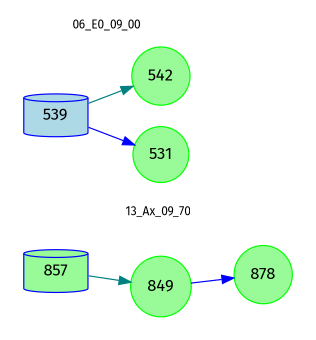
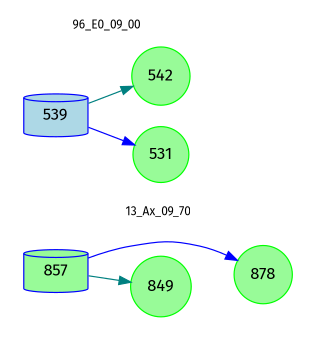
cluster "06_E0_09_00": label "06_E0_09_00" -> "96_E0_09_00"
edge "849" -> "878": now "857" -> "878"
